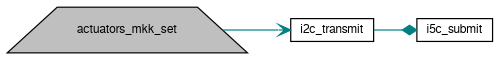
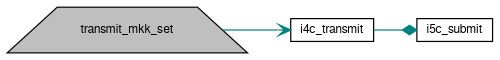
node "actuators_mkk_set": label "actuators_mkk_set" -> "transmit_mkk_set"
node "i2c_transmit": label "i2c_transmit" -> "i4c_transmit"
